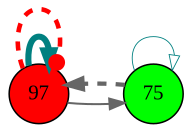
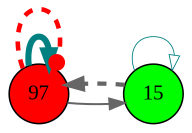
node "75": label "75" -> "15"
